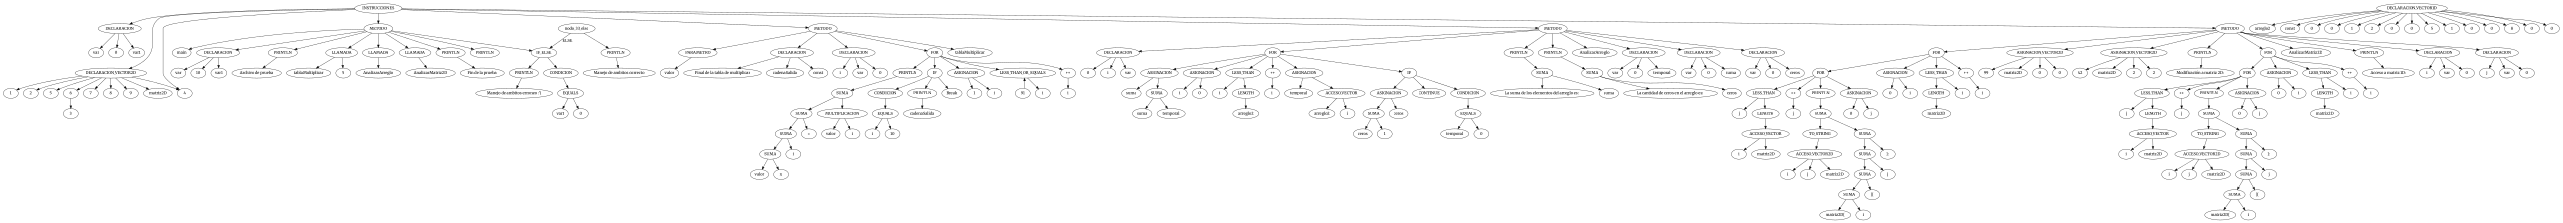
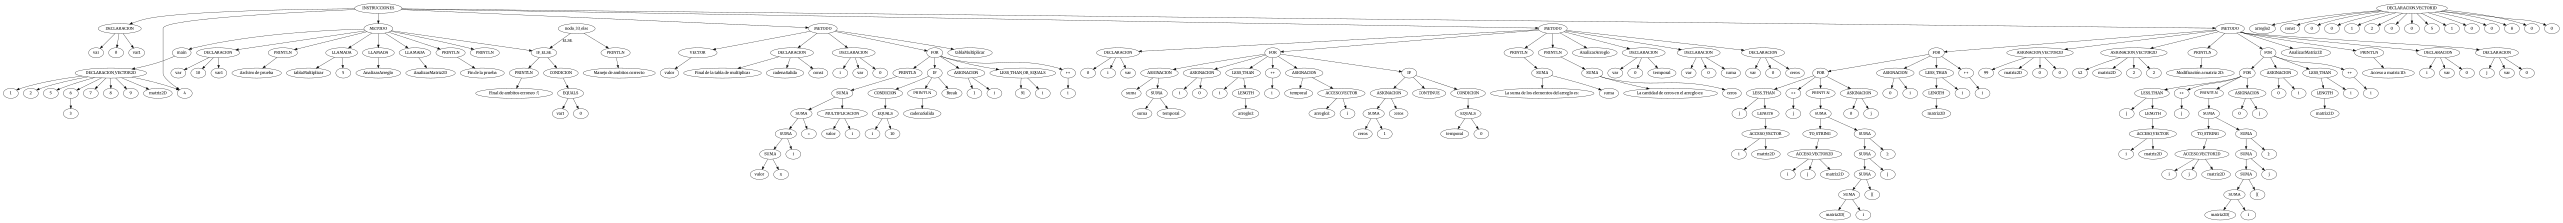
edge "INSTRUCCIONES" -> "DECLARACION_VECTOR2D": now "main" -> "DECLARACION_VECTOR2D"
node "PARAMETRO": label "PARAMETRO" -> "VECTOR"
edge "91" -> "LESS_THAN_OR_EQUALS": reversed
node "Manejo de ambitos erroneo :'(": label "Manejo de ambitos erroneo :'(" -> "Final de ambitos erroneo :'("
